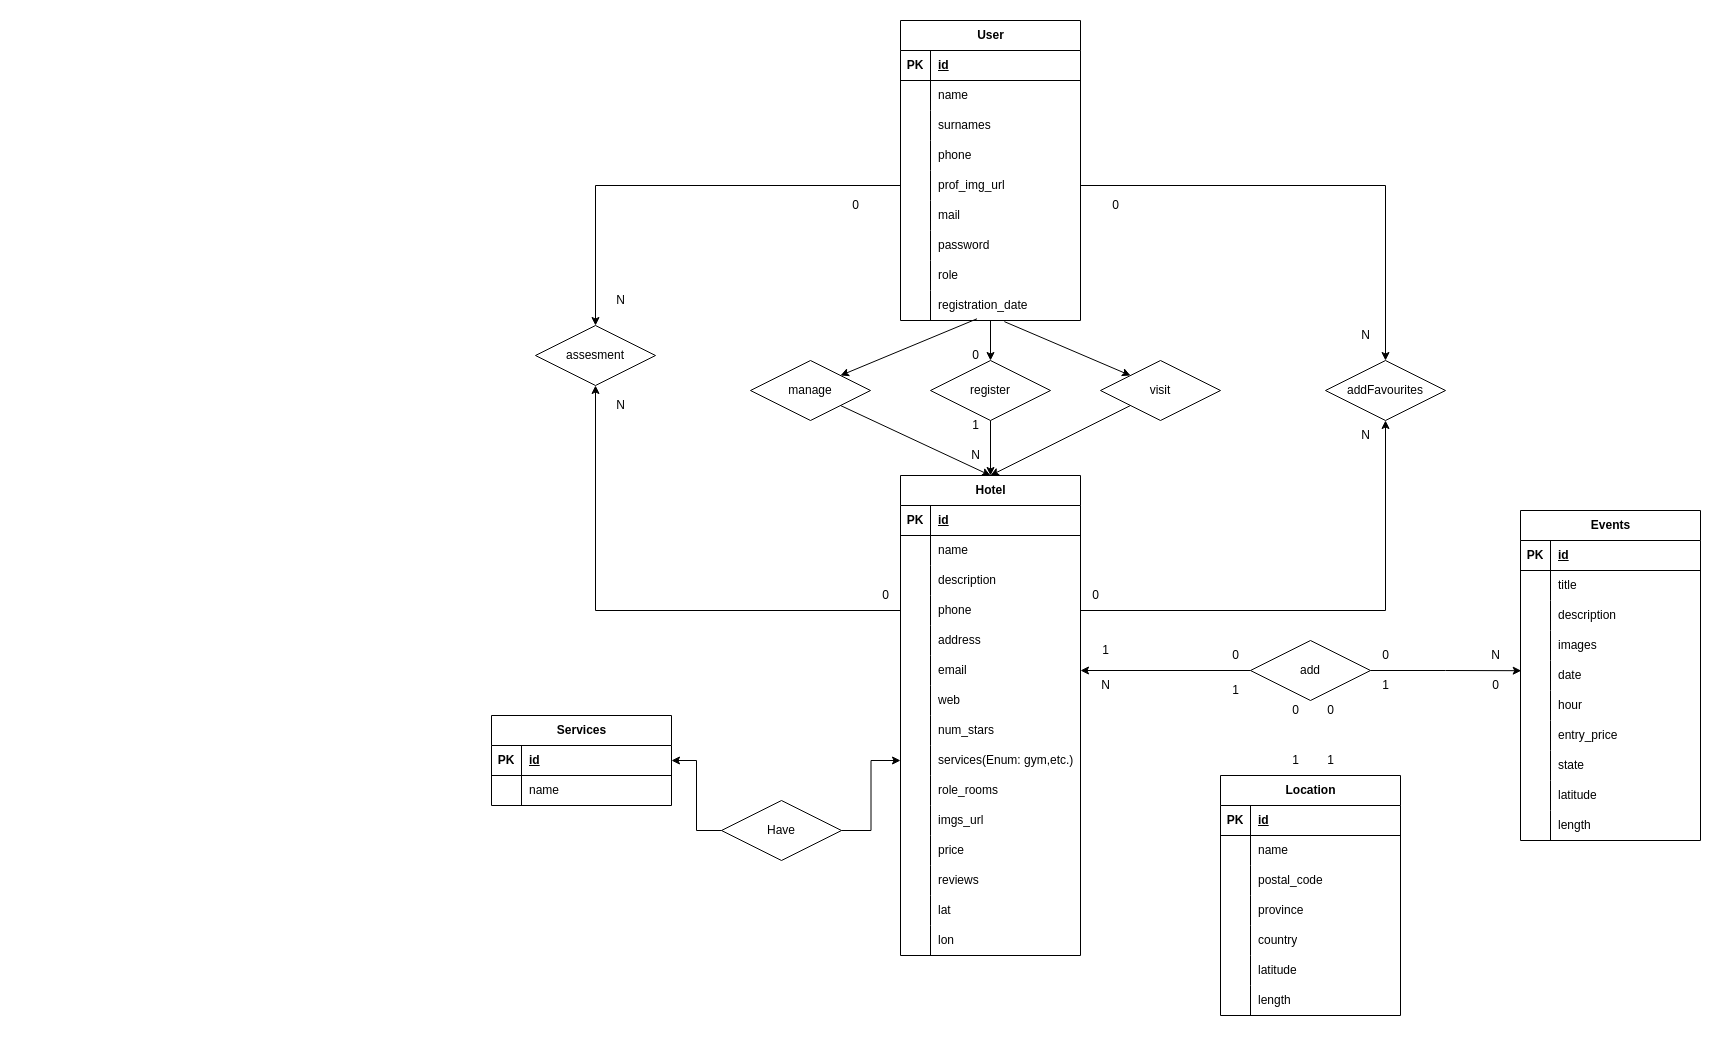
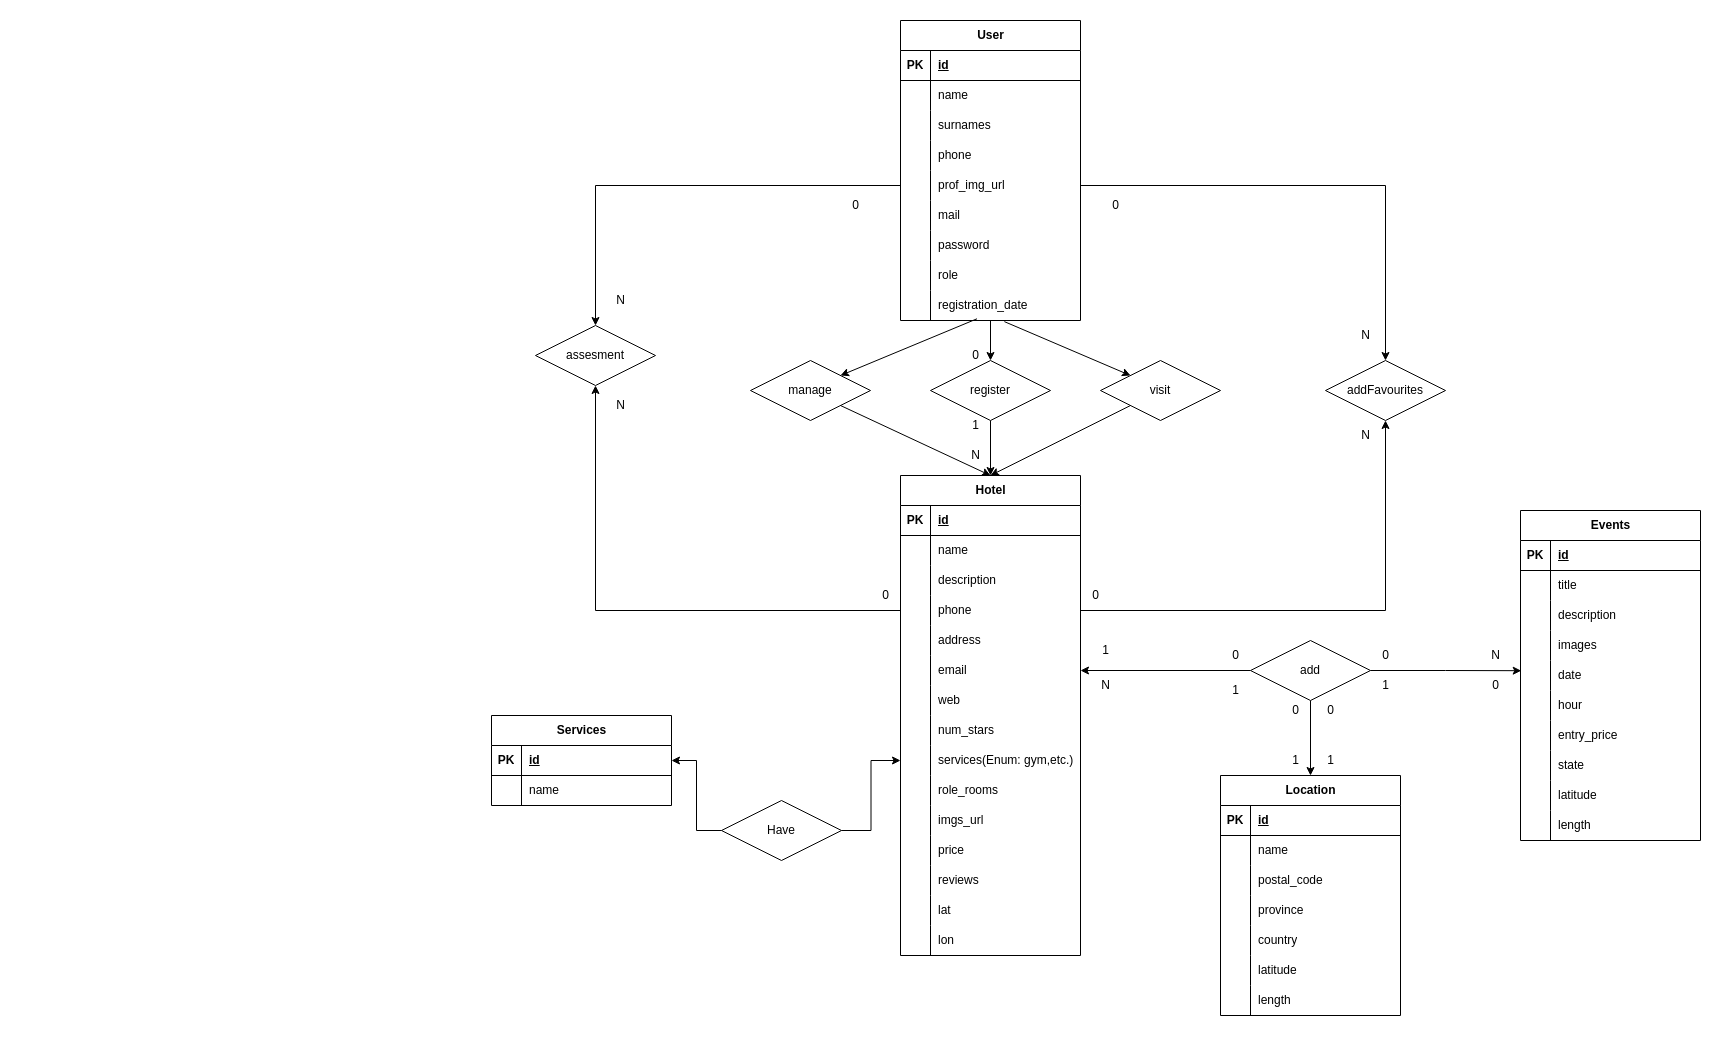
edge "add" -> "Location": added
